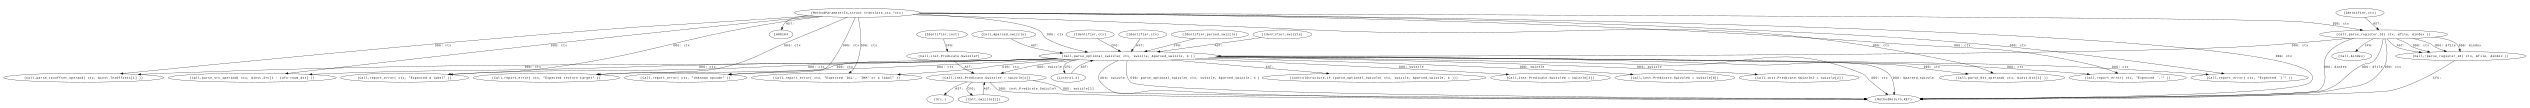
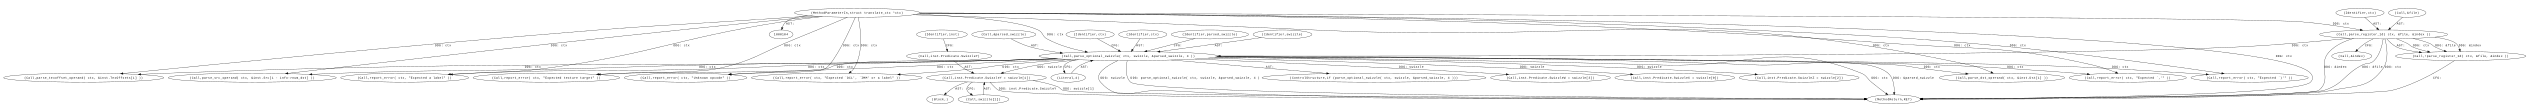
node "(Call,&file)": added
node "(Src,)": label "(Src,)" -> "(Block,)"
